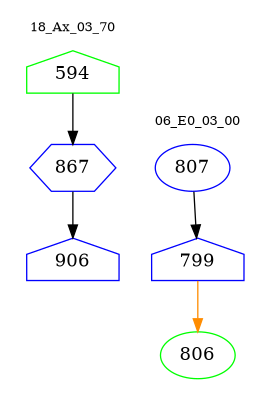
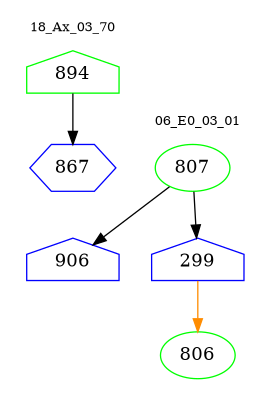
node "594": label "594" -> "894"
cluster "06_E0_03_00": label "06_E0_03_00" -> "06_E0_03_01"
node "807": color blue -> green
edge "867" -> "906": now "807" -> "906"
node "799": label "799" -> "299"
